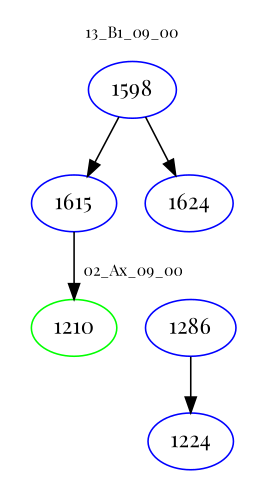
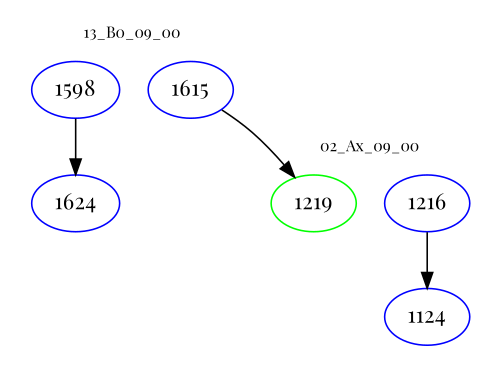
cluster "13_B1_09_00": label "13_B1_09_00" -> "13_B0_09_00"
edge "1598" -> "1615": removed
node "1210": label "1210" -> "1219"
node "1286": label "1286" -> "1216"
node "1224": label "1224" -> "1124"
